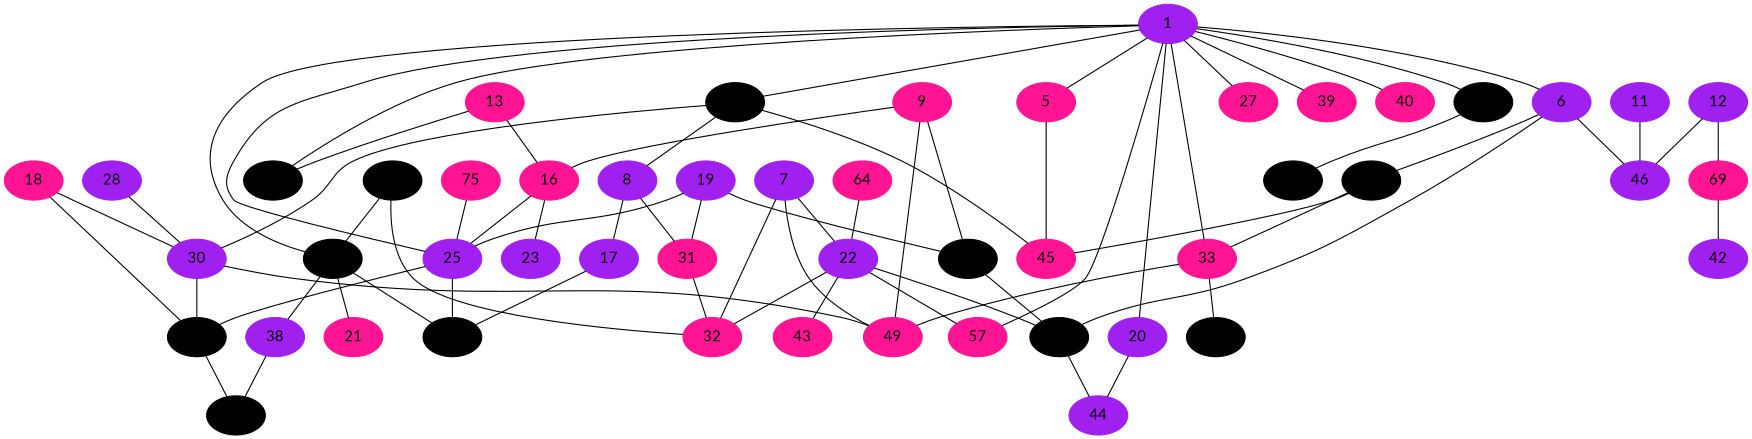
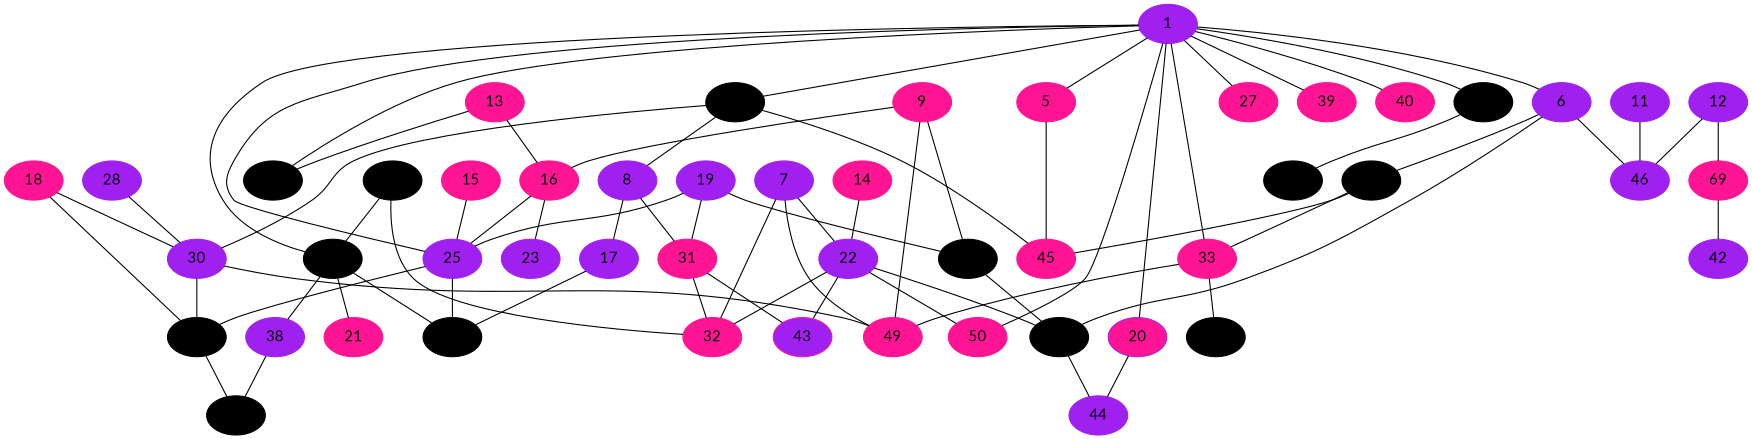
node "75": label "75" -> "15"
node "64": label "64" -> "14"
edge "31" -- "43": added
node "43": fillcolor deeppink -> purple
node "57": label "57" -> "50"
node "20": fillcolor purple -> deeppink
